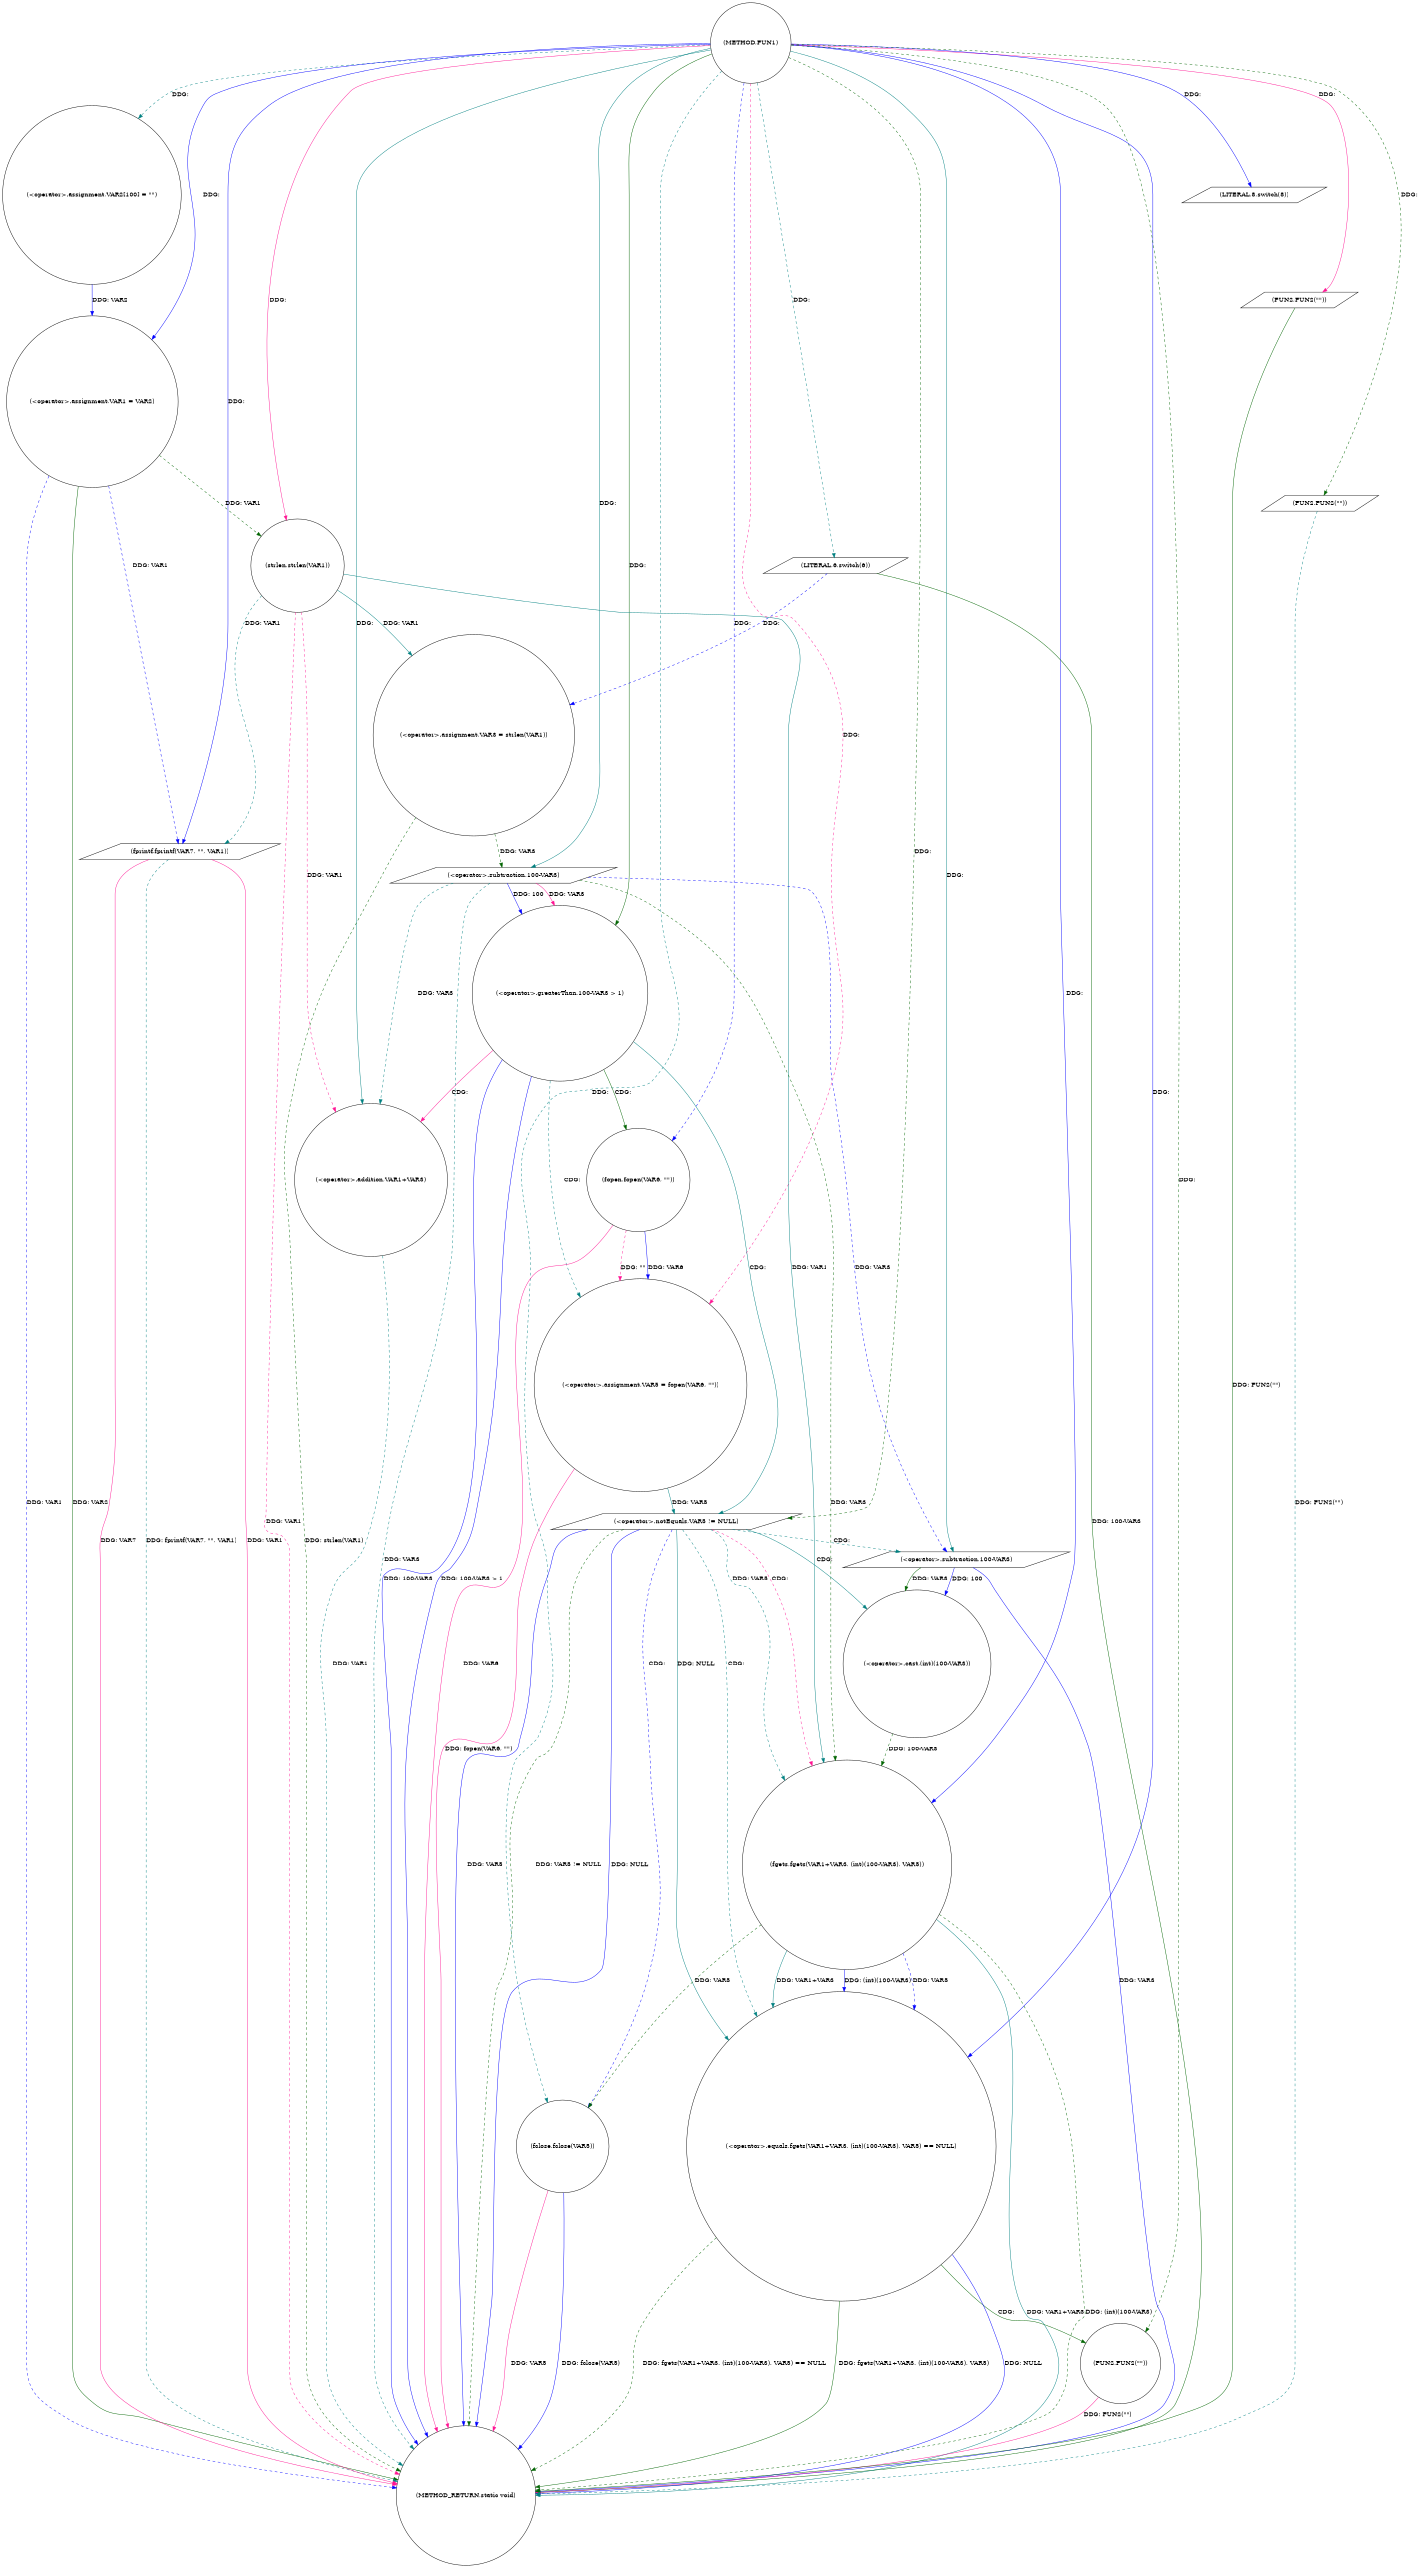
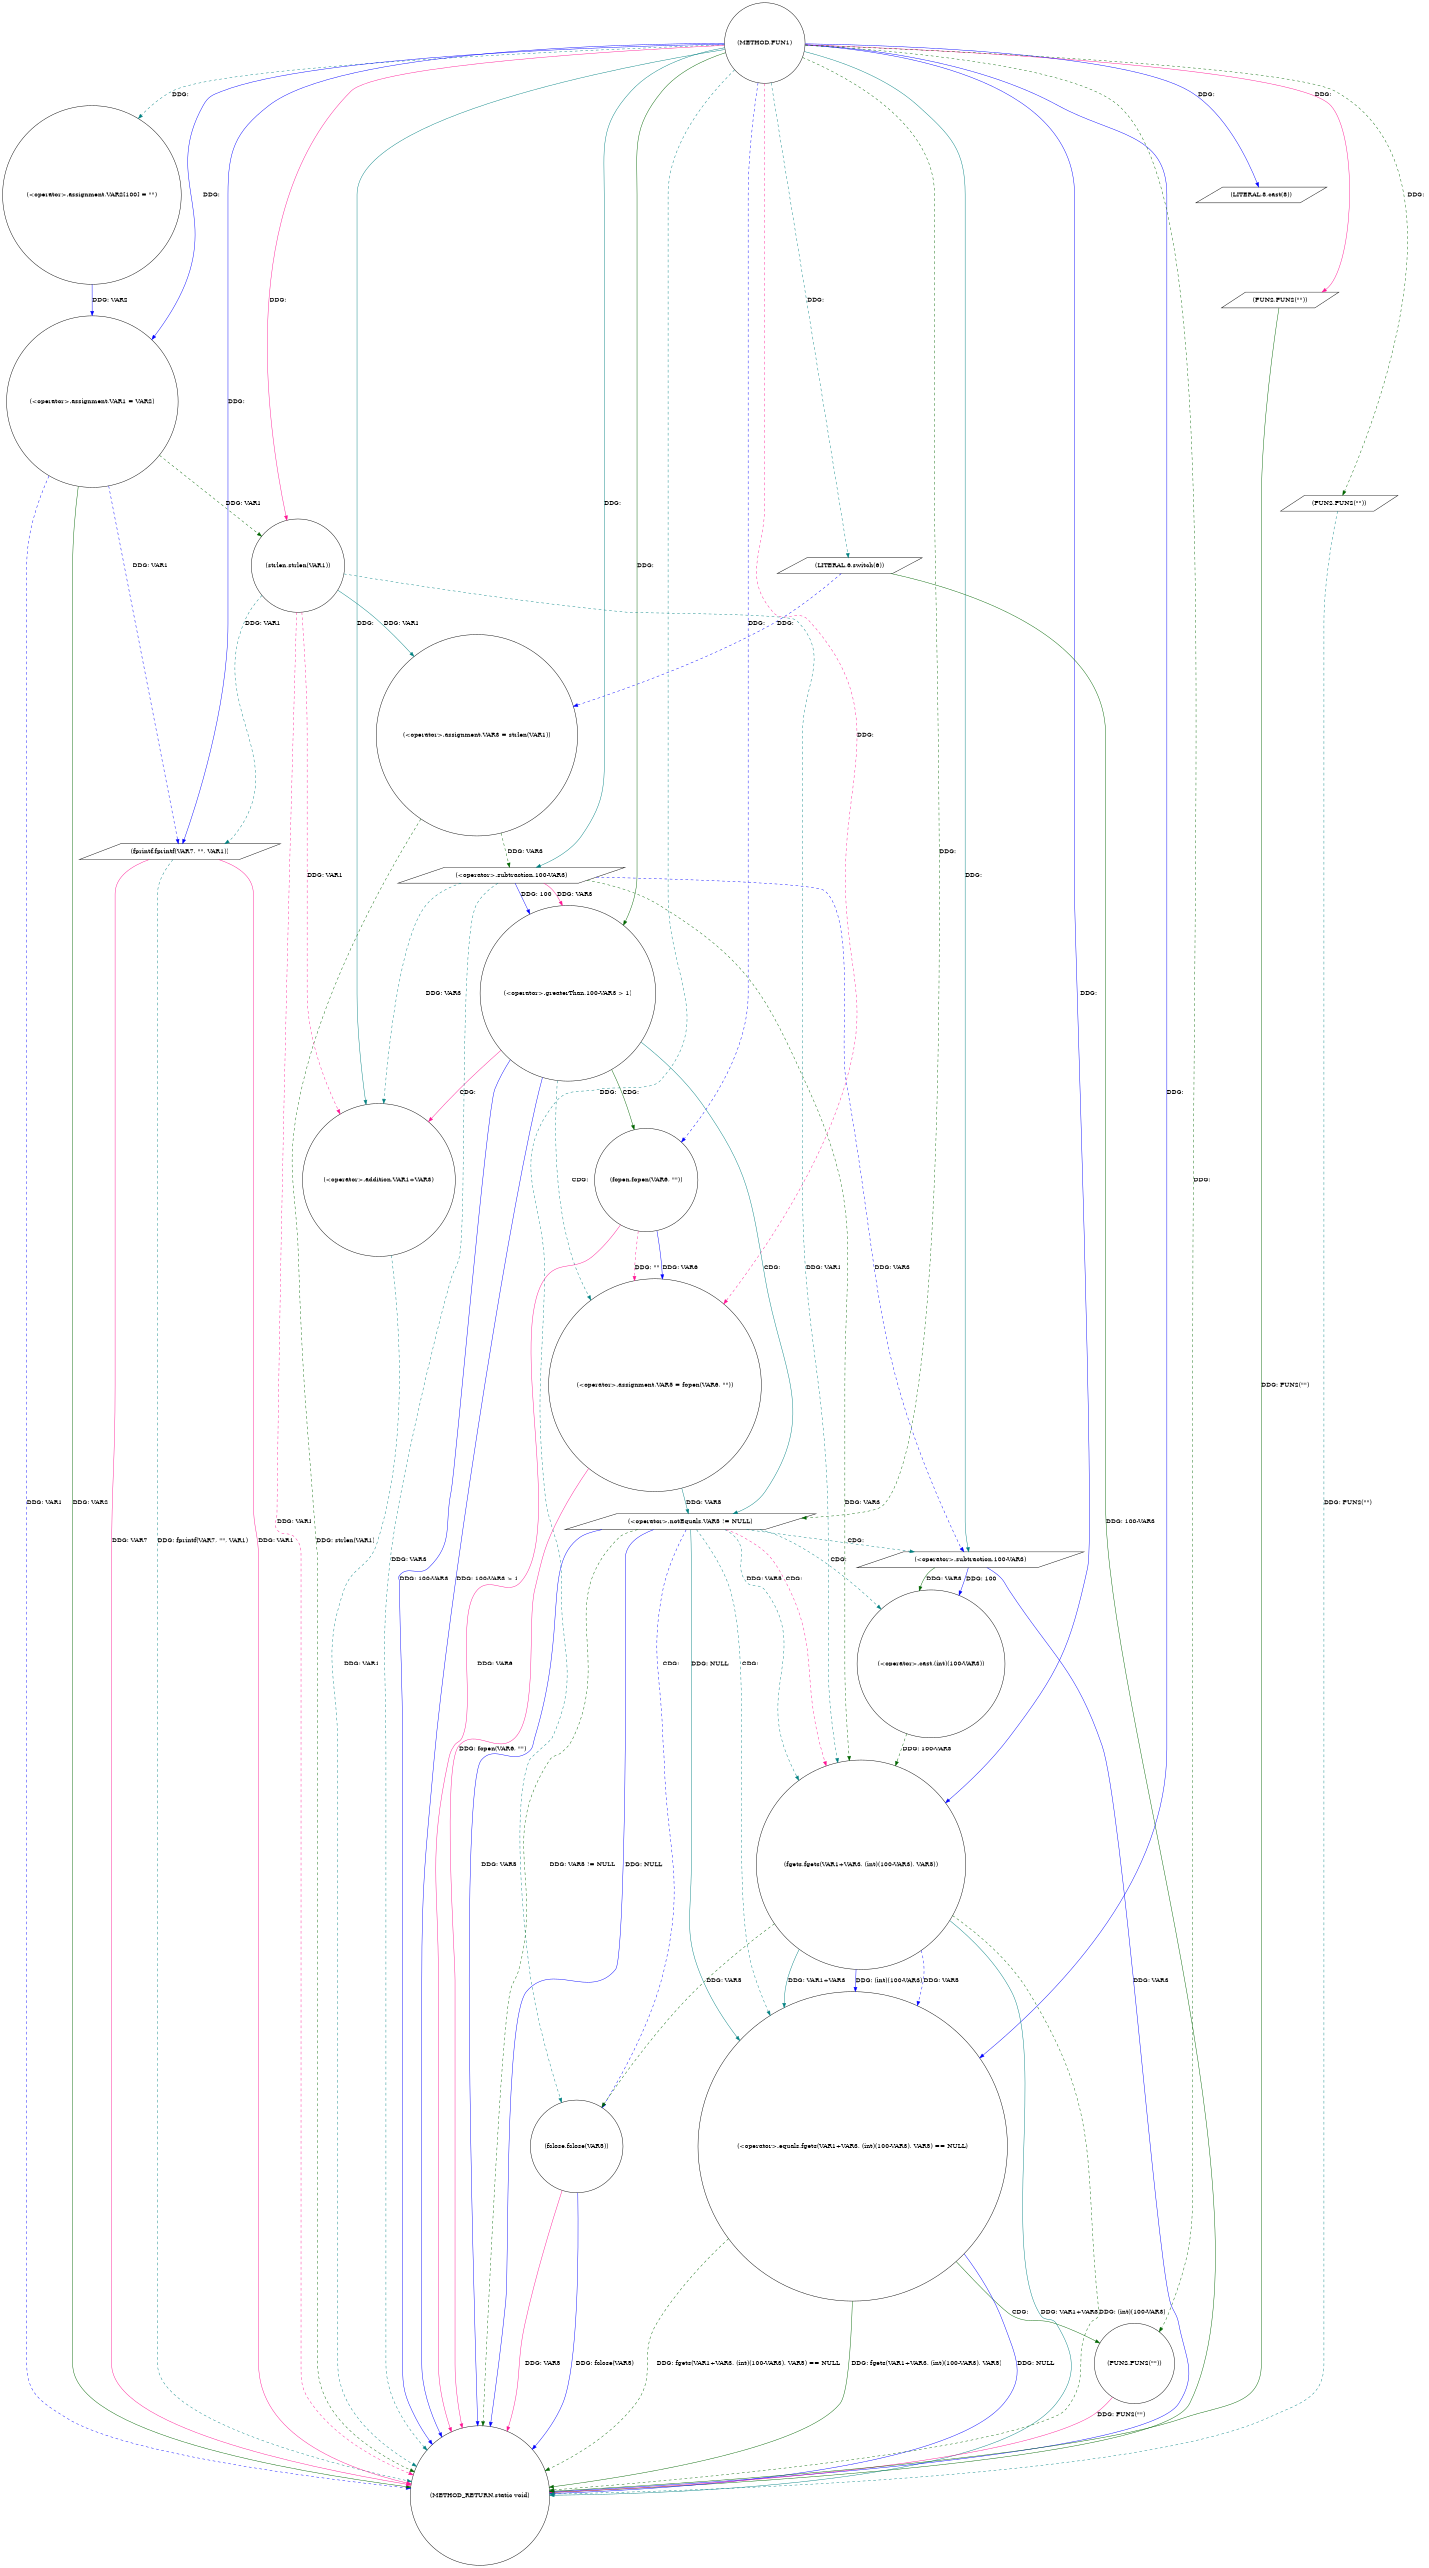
node "(LITERAL,8,switch(8))": label "(LITERAL,8,switch(8))" -> "(LITERAL,8,cast(8))"
edge "(strlen,strlen(VAR1))" -> "(fgets,fgets(VAR1+VAR3, (int)(100-VAR3), VAR5))": style solid -> dashed
edge "(<operator>.notEquals,VAR5 != NULL)" -> "(<operator>.cast,(int)(100-VAR3))": style solid -> dashed
